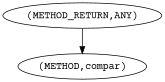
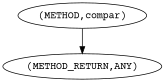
edge "(METHOD_RETURN,ANY)" -> "(METHOD,compar)": reversed
